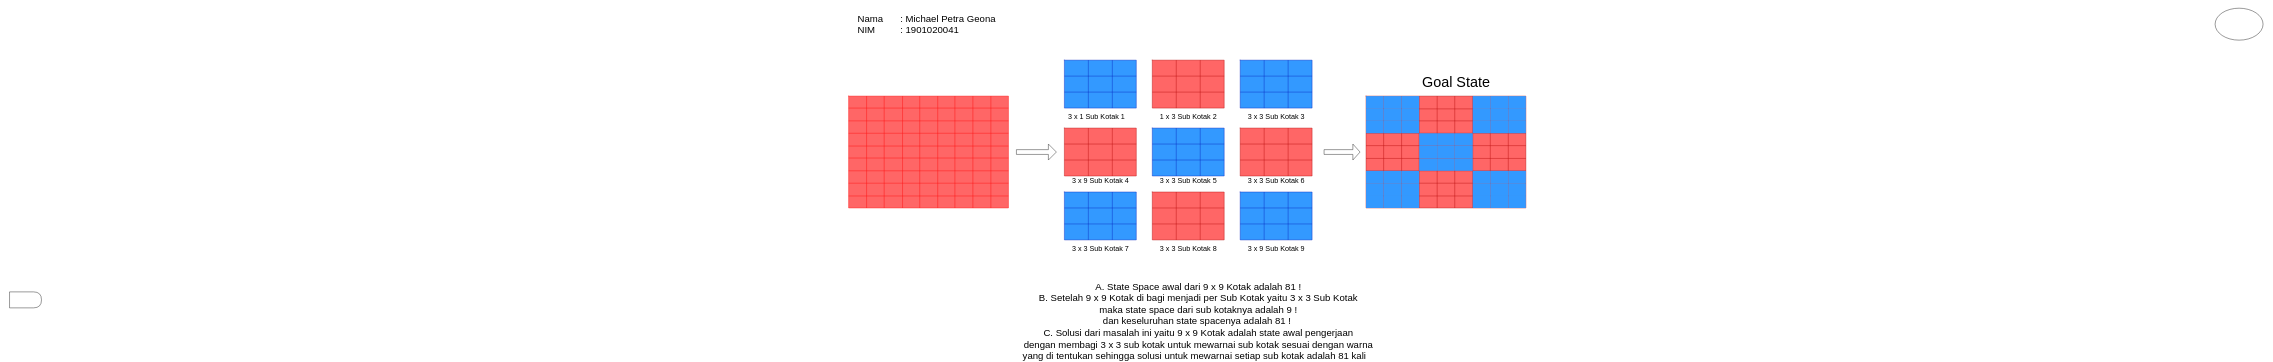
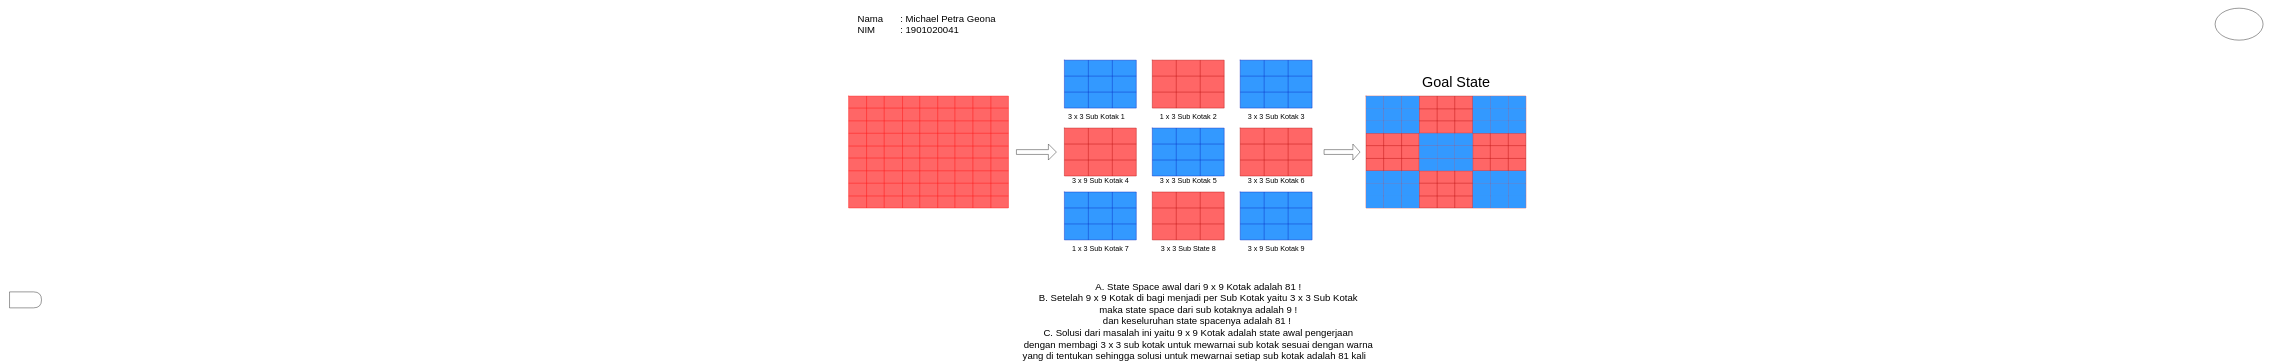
node "3 x 1 Sub Kotak 1": label "3 x 1 Sub Kotak 1" -> "3 x 3 Sub Kotak 1"
node "3 x 3 Sub Kotak 7": label "3 x 3 Sub Kotak 7" -> "1 x 3 Sub Kotak 7"
node "3 x 3 Sub Kotak 8": label "3 x 3 Sub Kotak 8" -> "3 x 3 Sub State 8"
